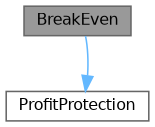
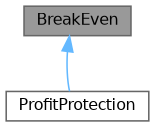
edge "BreakEven" -> "ProfitProtection": reversed
